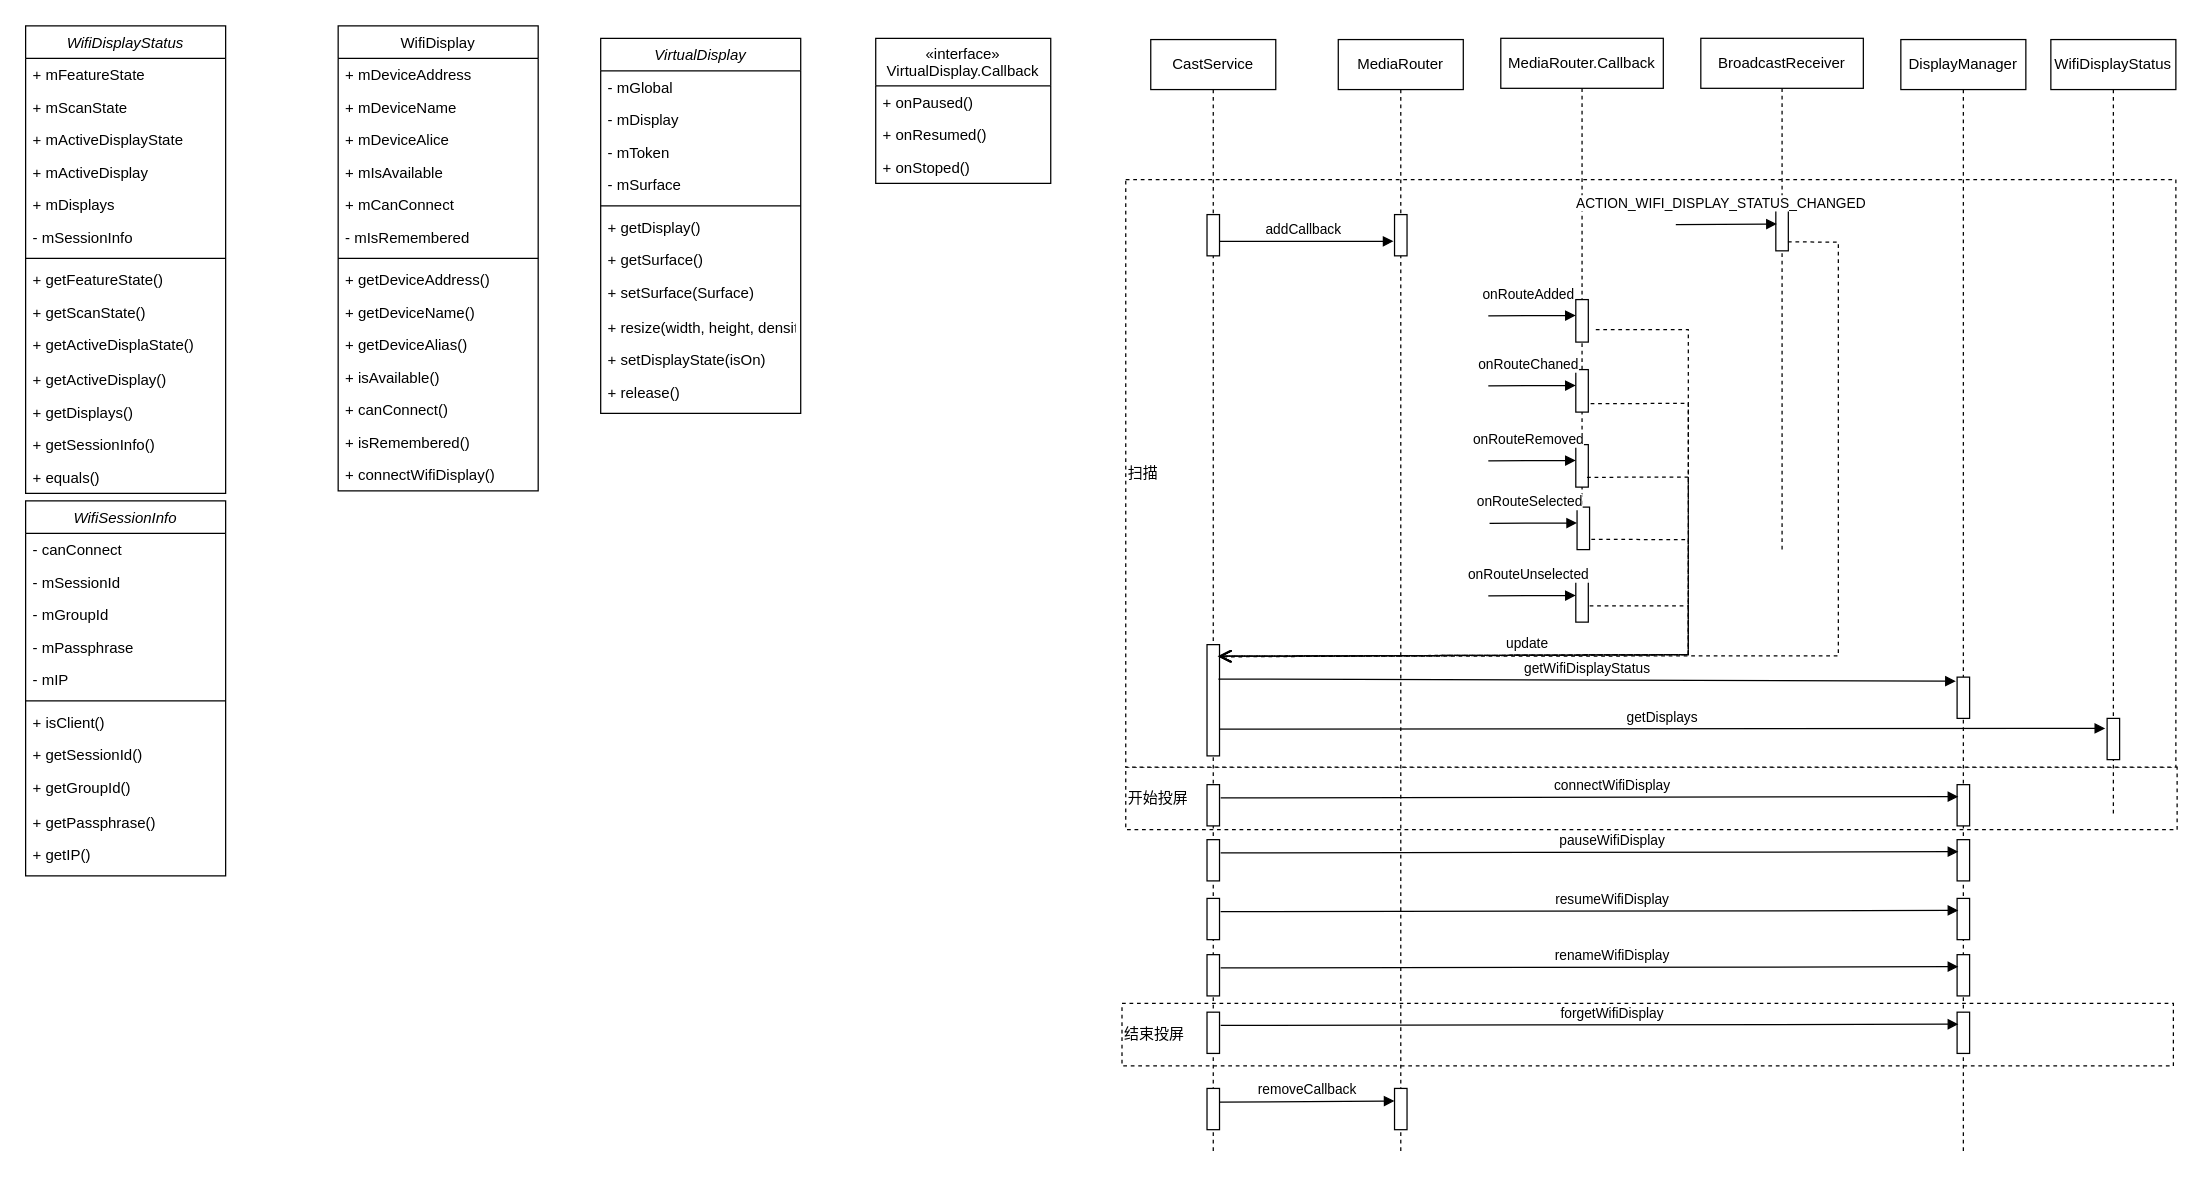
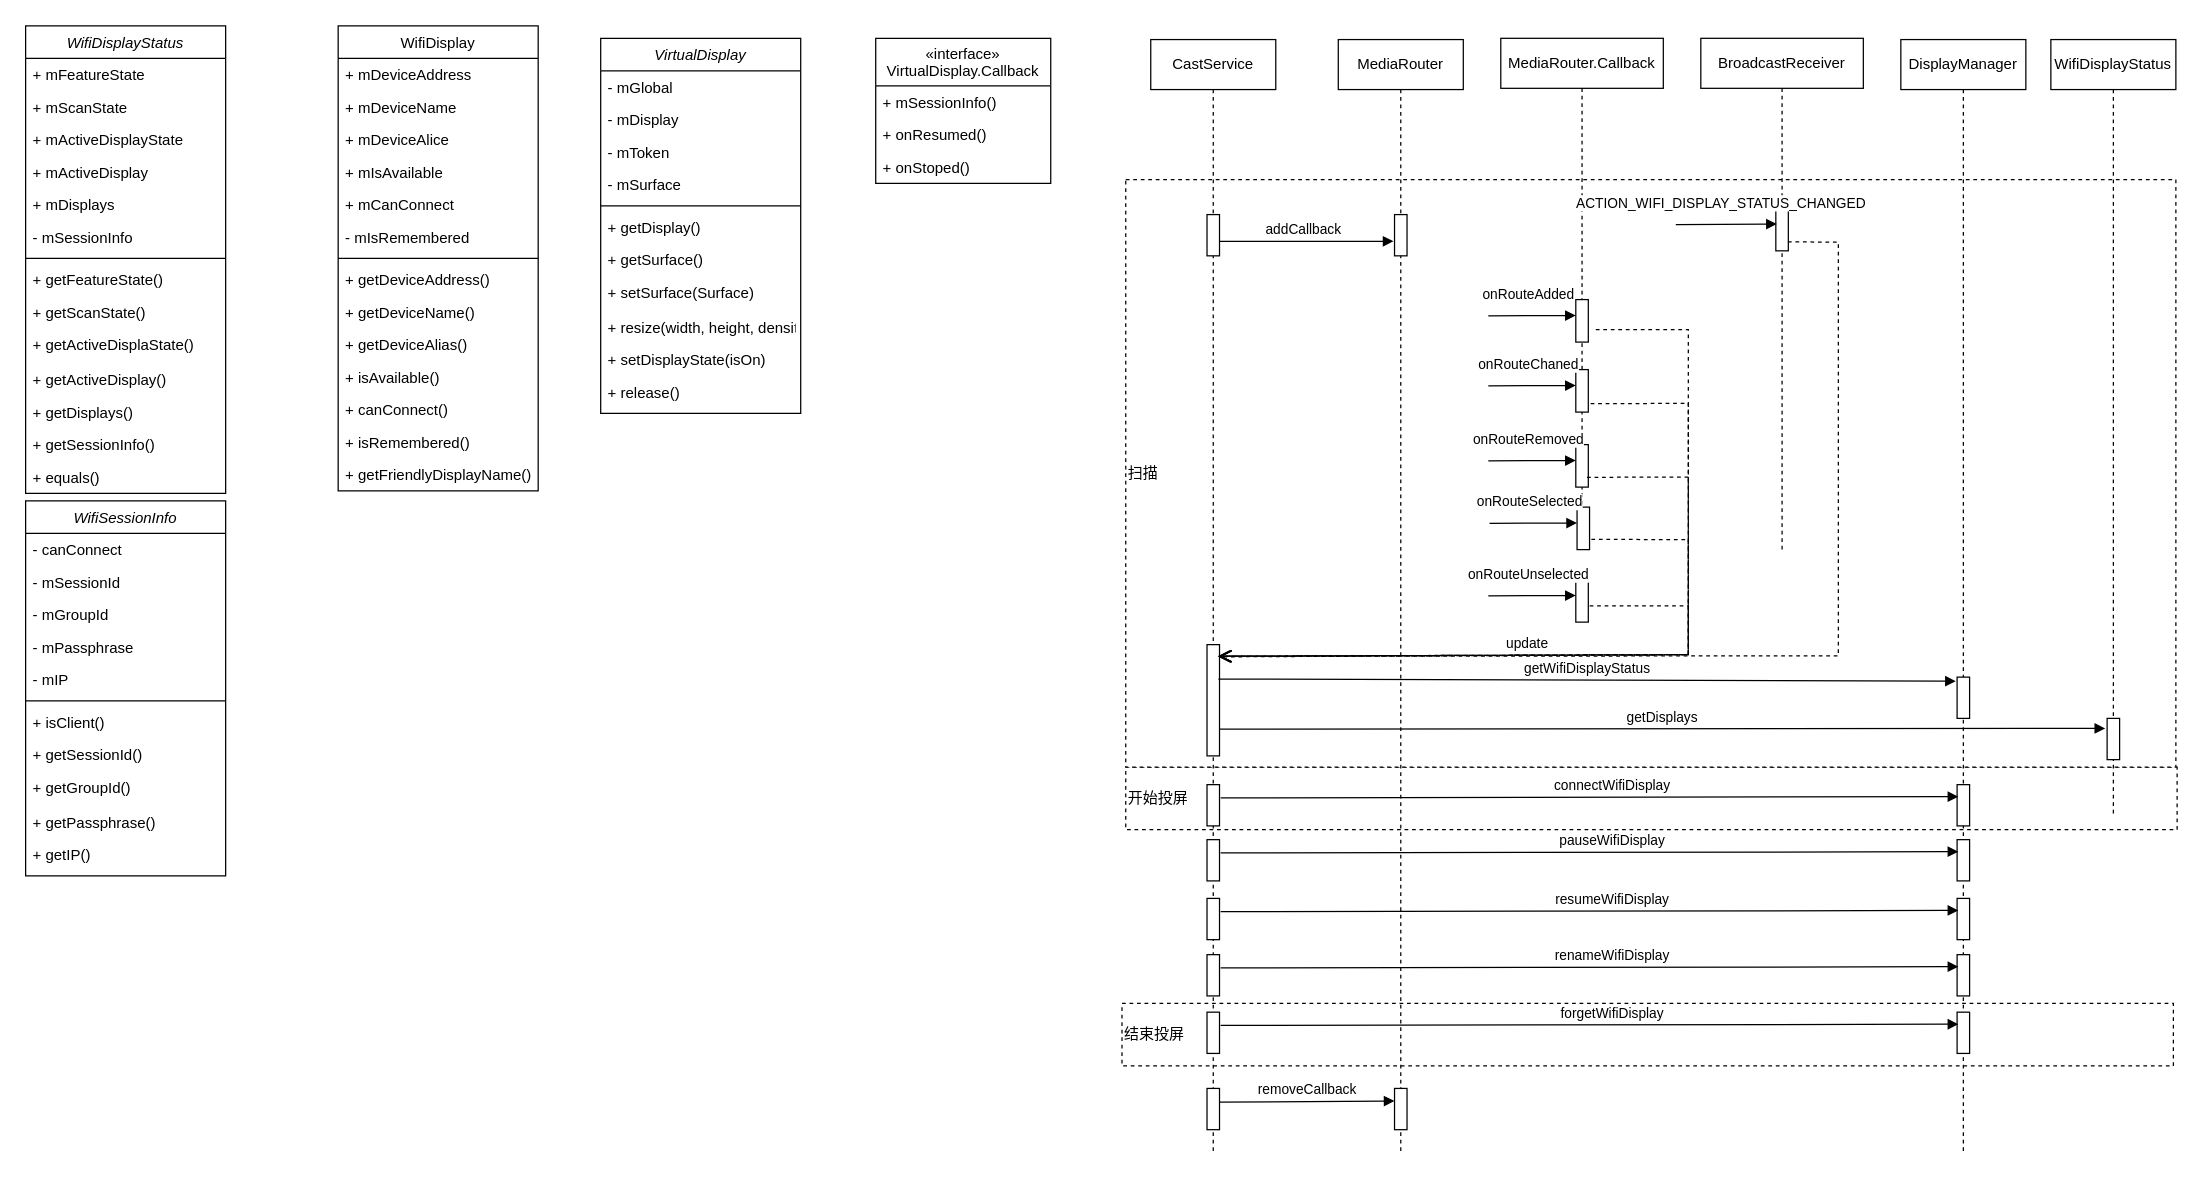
node "+ onPaused()": label "+ onPaused()" -> "+ mSessionInfo()"
node "+ connectWifiDisplay()": label "+ connectWifiDisplay()" -> "+ getFriendlyDisplayName()"
